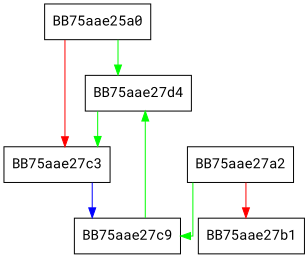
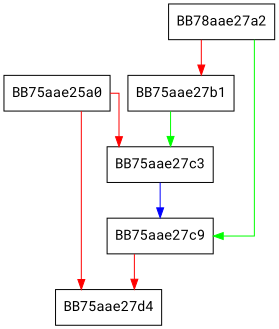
edge "BB75aae25a0" -> "BB75aae27d4": color green -> red
edge "BB75aae27d4" -> "BB75aae27c3": now "BB75aae27b1" -> "BB75aae27c3"
node "BB75aae27a2": label "BB75aae27a2" -> "BB78aae27a2"
edge "BB75aae27c9" -> "BB75aae27d4": color green -> red
